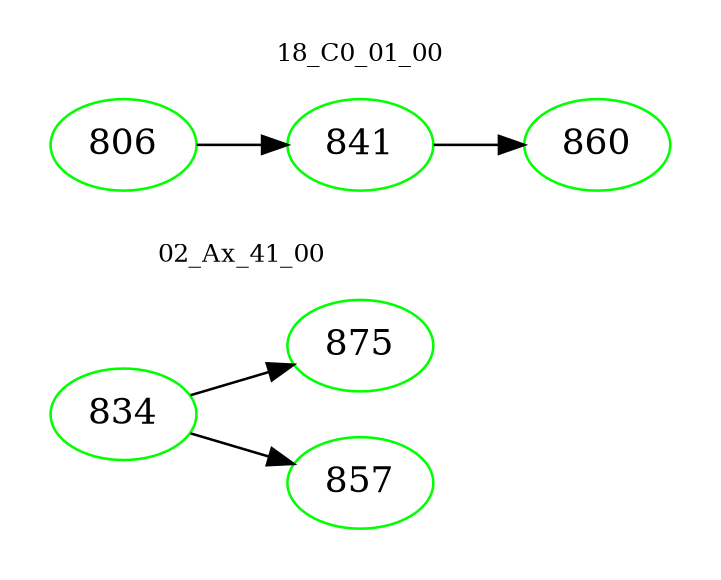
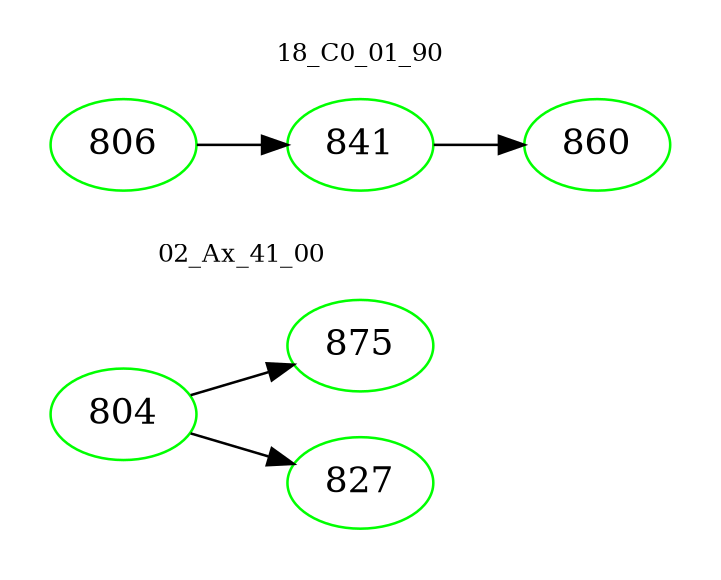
cluster "18_C0_01_00": label "18_C0_01_00" -> "18_C0_01_90"
node "834": label "834" -> "804"
node "857": label "857" -> "827"
